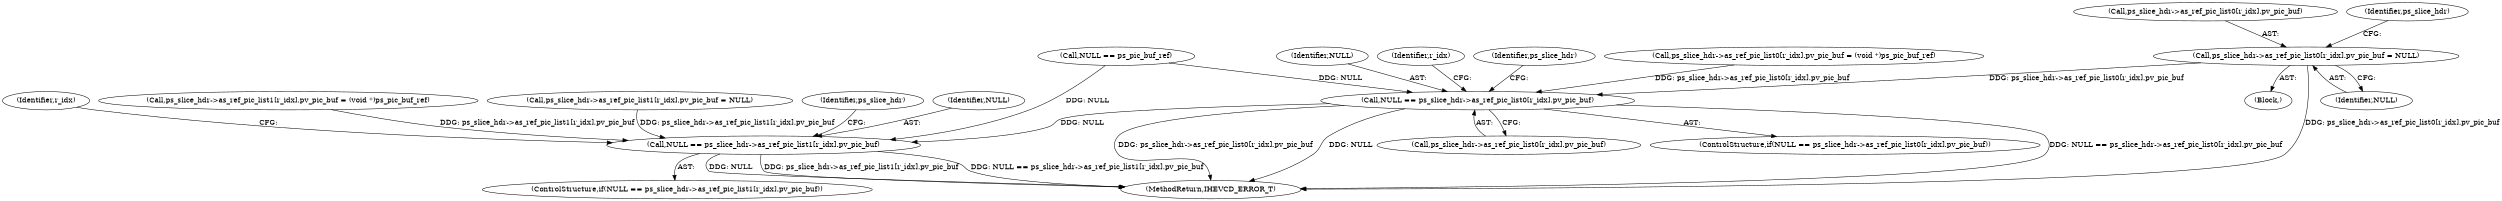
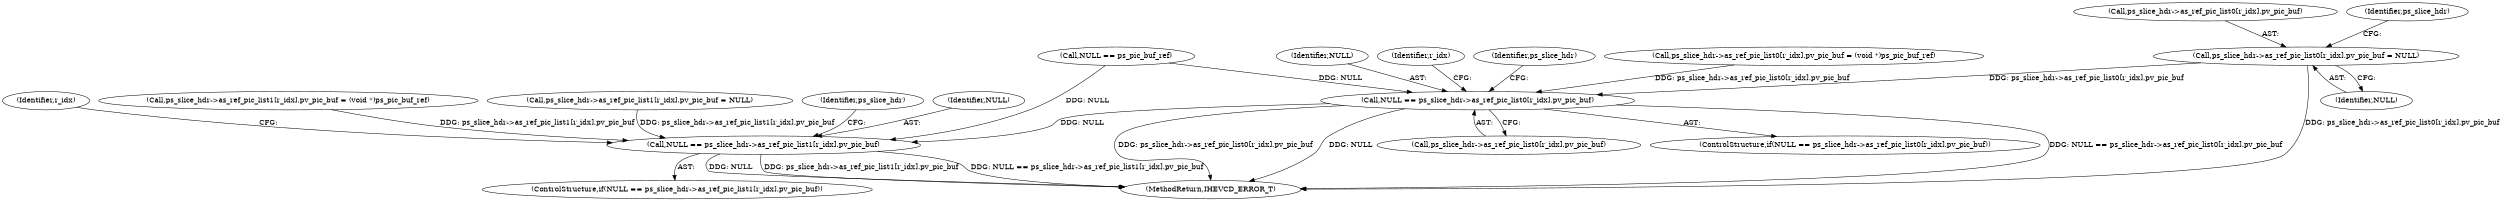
node "(Block,)": removed
